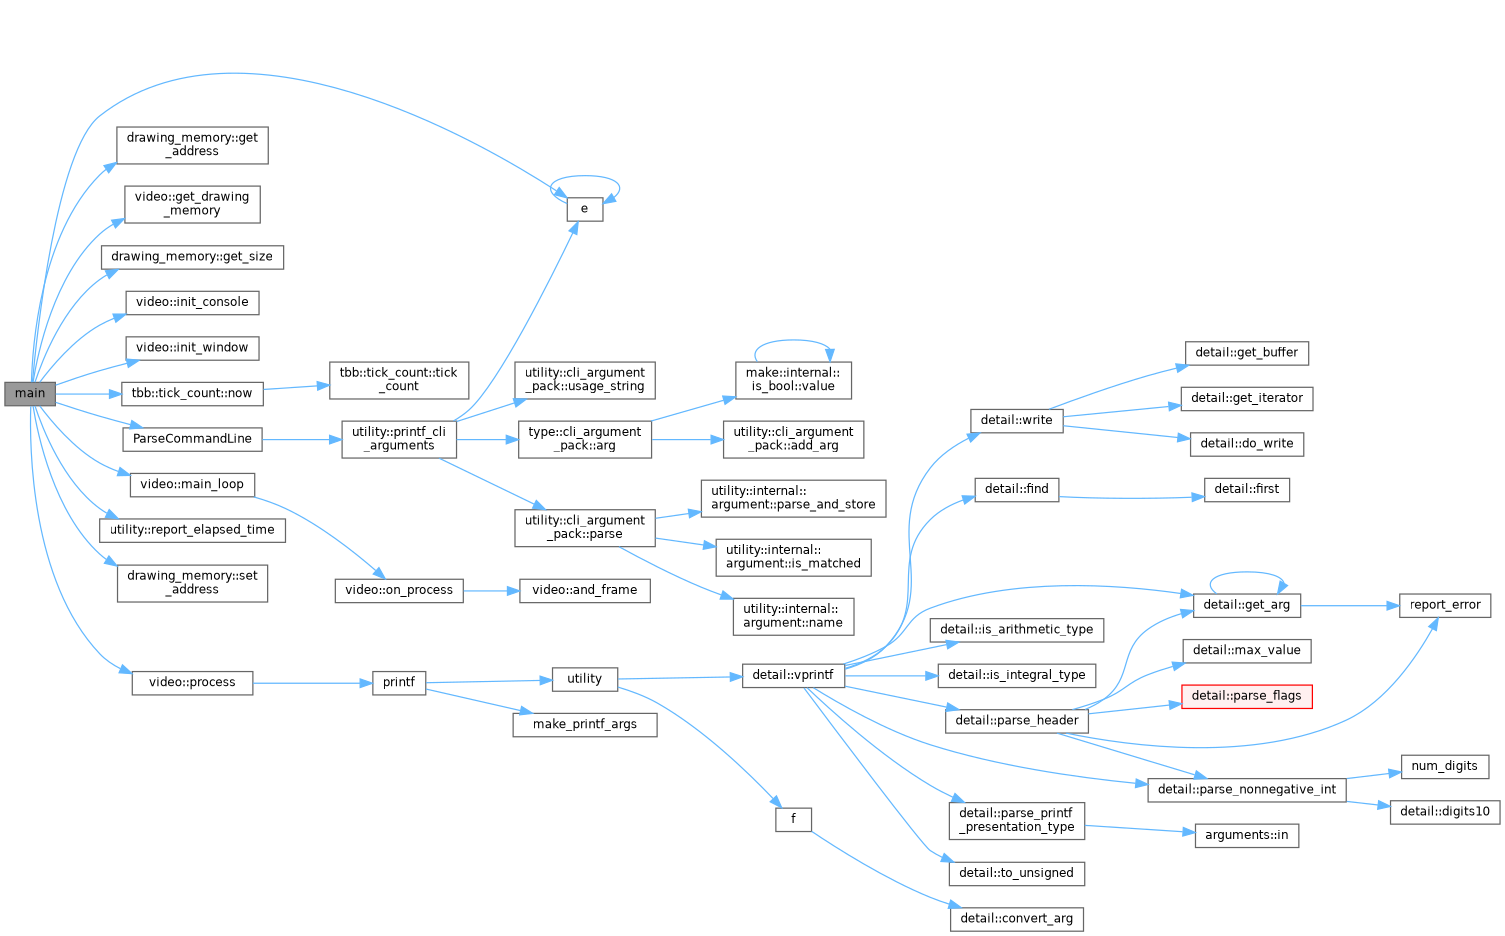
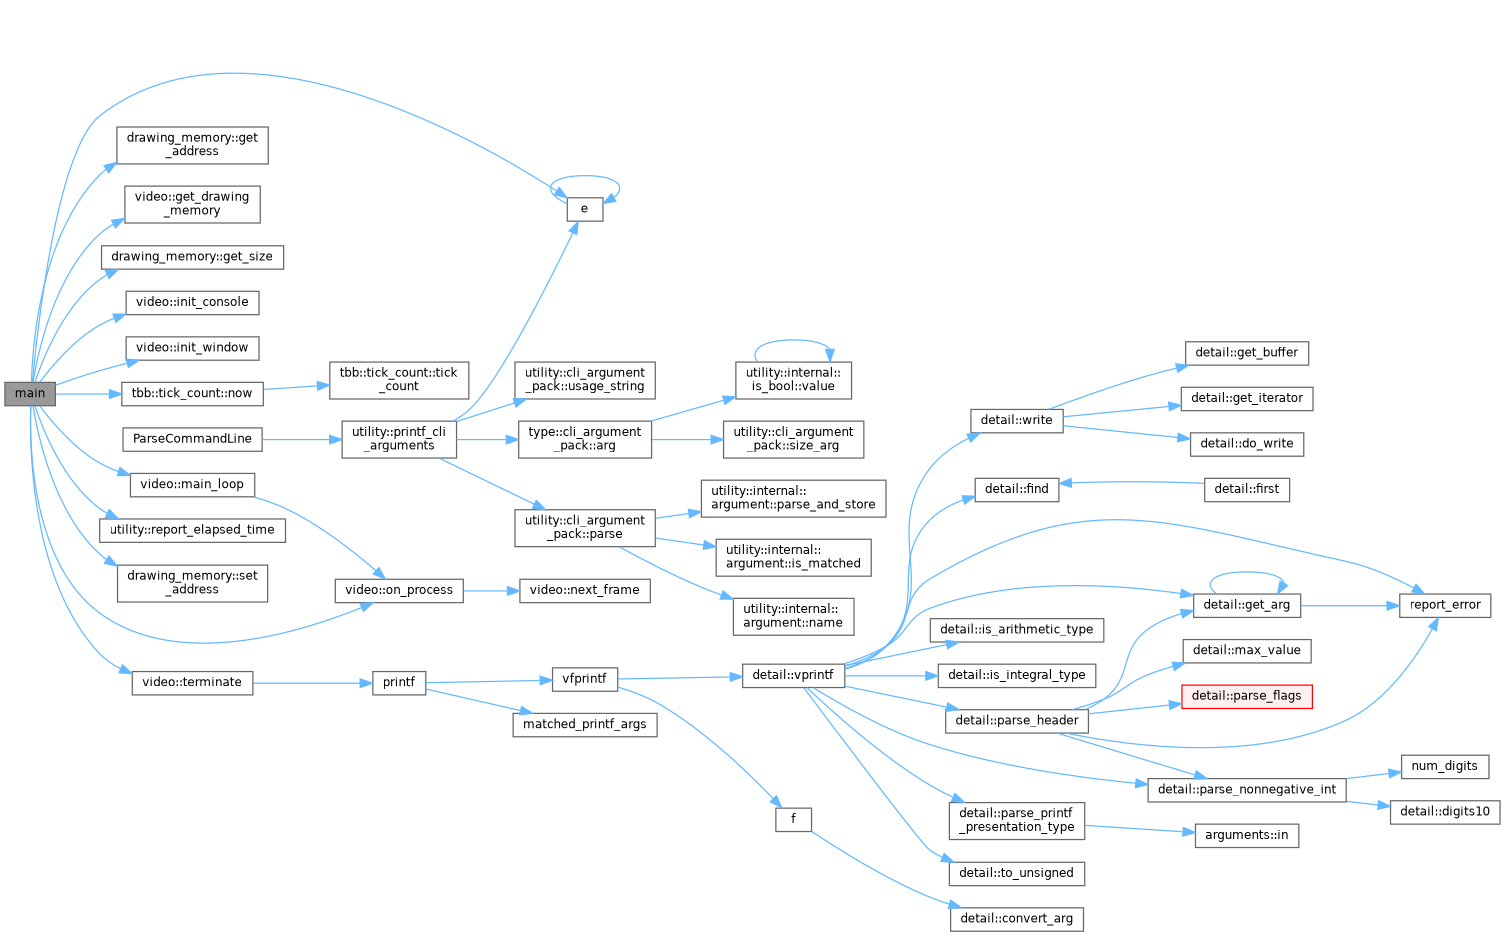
node "make::internal:: is_bool::value": label "make::internal:: is_bool::value" -> "utility::internal:: is_bool::value"
edge "main" -> "ParseCommandLine": now "main" -> "video::on_process"
node "utility::cli_argument _pack::add_arg": label "utility::cli_argument _pack::add_arg" -> "utility::cli_argument _pack::size_arg"
edge "detail::find" -> "detail::first": reversed
edge "detail::vprintf" -> "report_error": added
node "video::and_frame": label "video::and_frame" -> "video::next_frame"
node "utility": label "utility" -> "vfprintf"
node "video::process": label "video::process" -> "video::terminate"
node "make_printf_args": label "make_printf_args" -> "matched_printf_args"
